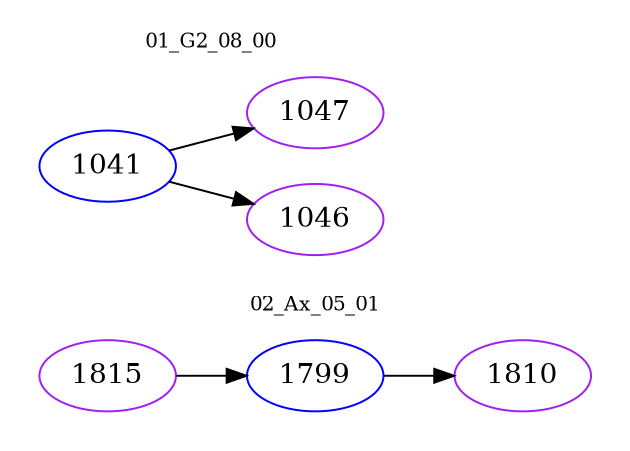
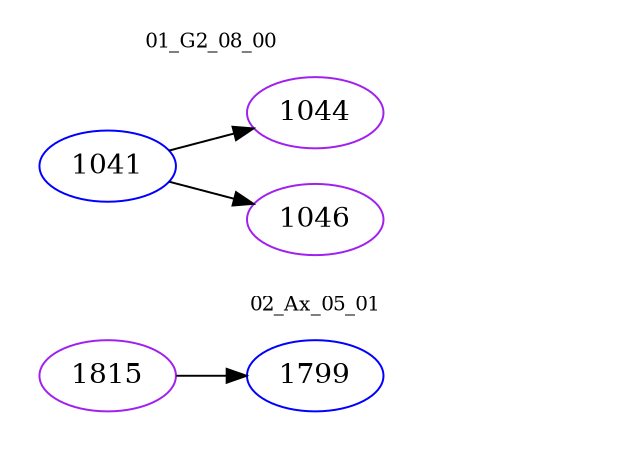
node "1047": label "1047" -> "1044"
node "1810": removed
